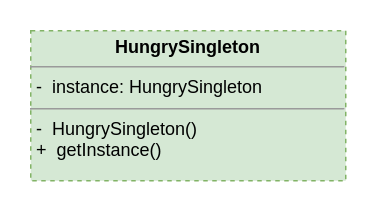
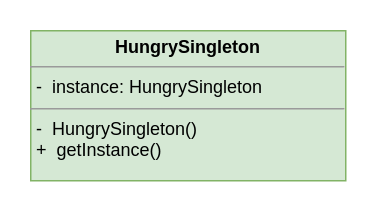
node "HungrySingleton - instance: HungrySingleton - HungrySingleton() + getInstance()": style dashed -> solid
